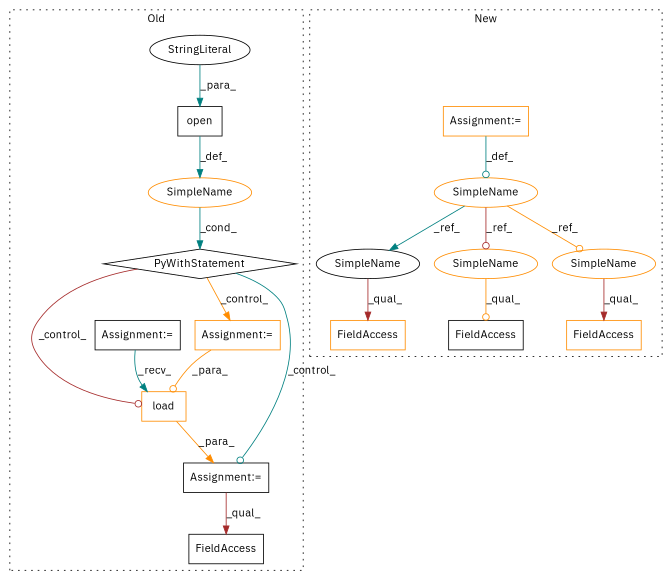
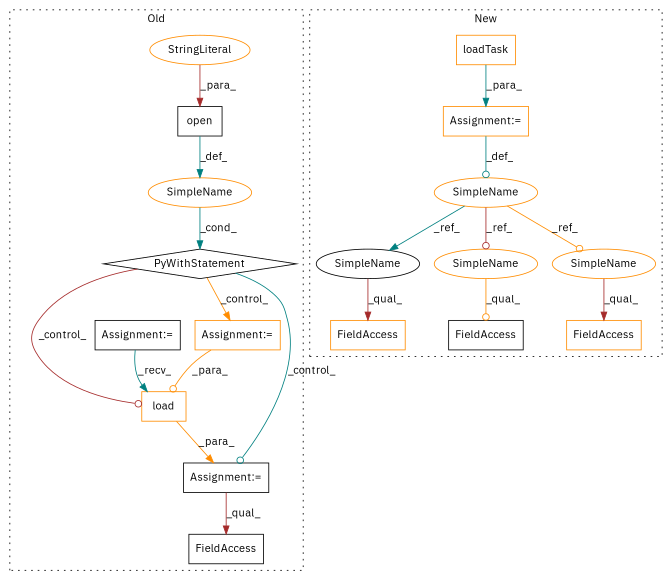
node "StringLiteral": color black -> darkorange
node "loadTask": added
edge "StringLiteral" -> "open": color teal -> brown
